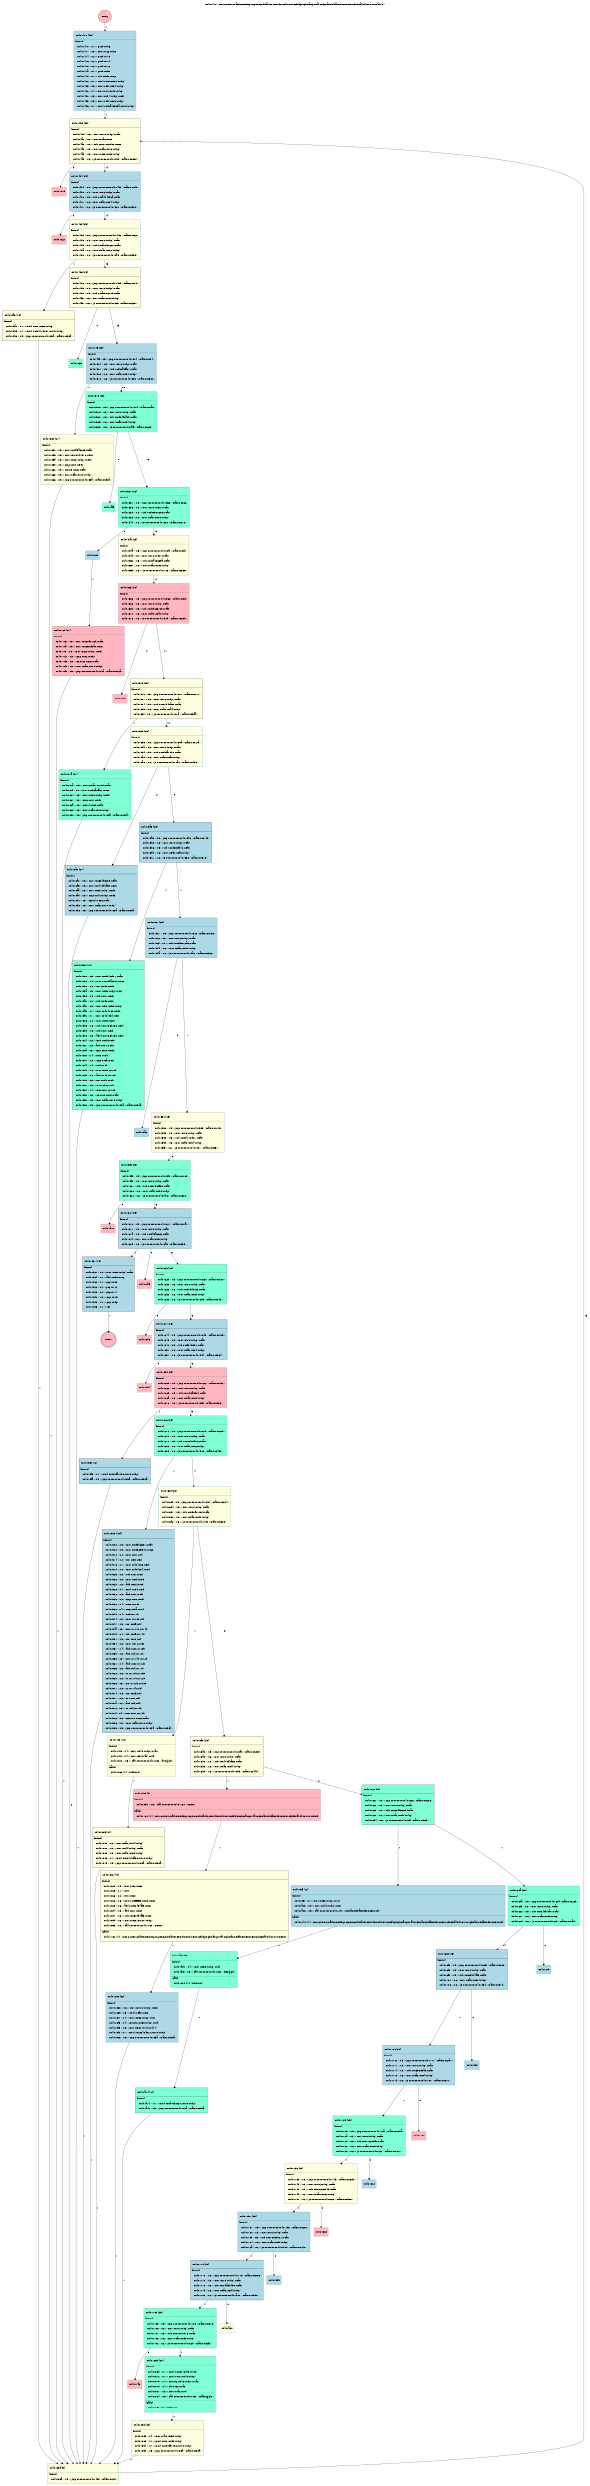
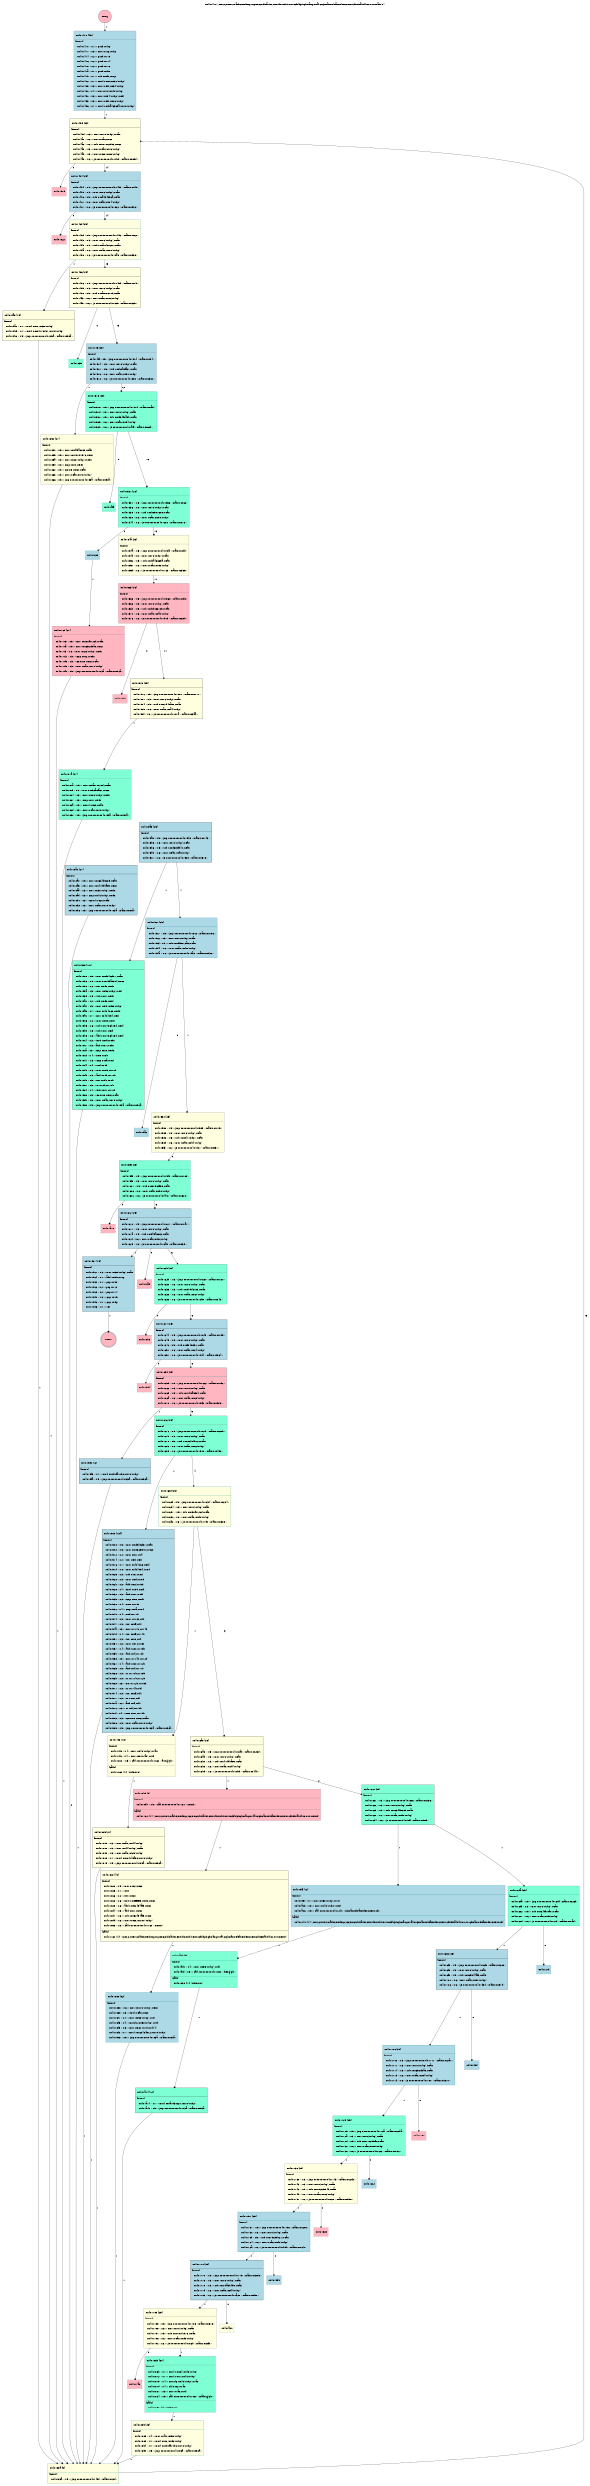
node "0x401595 [25]": removed
edge "0x4016da [25]" -> "0x4016f3 [25]": label " 14" -> " 1"
node "0x401789 [25]": fillcolor aquamarine -> lightyellow
